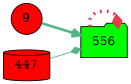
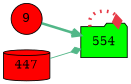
node "556": label "556" -> "554"
